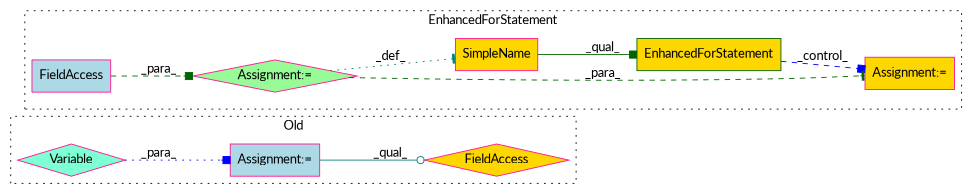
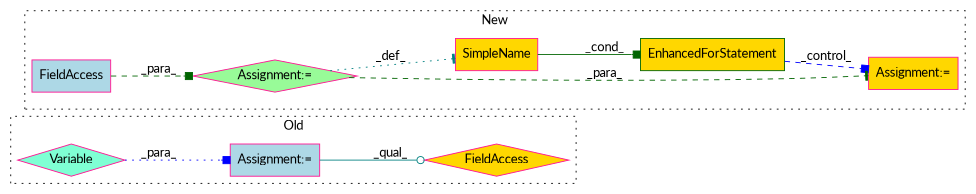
cluster "EnhancedForStatement": label "EnhancedForStatement" -> "New"
edge "SimpleName" -> "EnhancedForStatement": label "_qual_" -> "_cond_"
